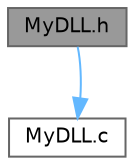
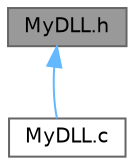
edge "MyDLL.h" -> "MyDLL.c": reversed
